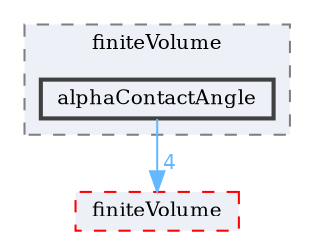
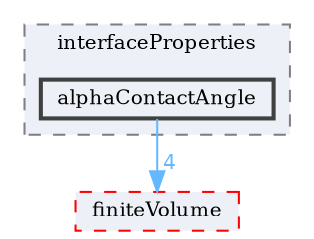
cluster "finiteVolume": label "finiteVolume" -> "interfaceProperties"
